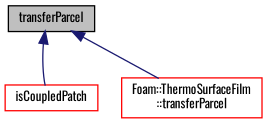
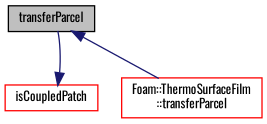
edge "isCoupledPatch" -> "transferParcel": reversed
